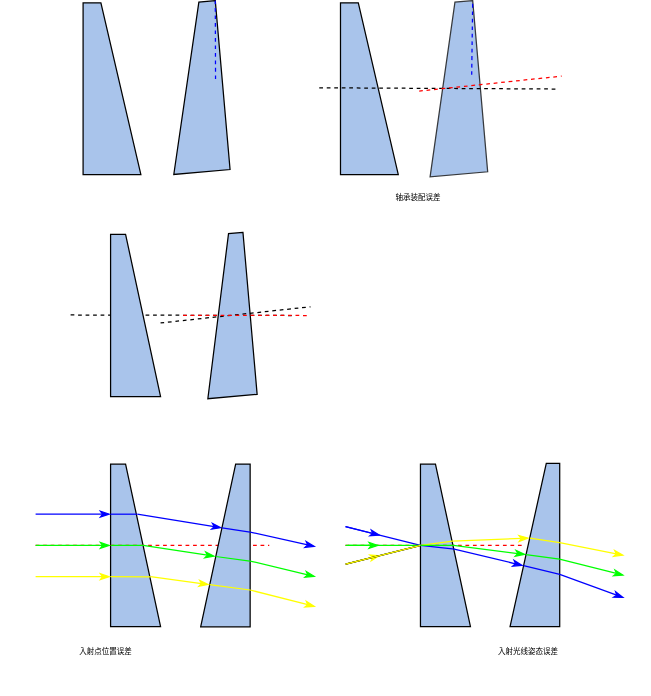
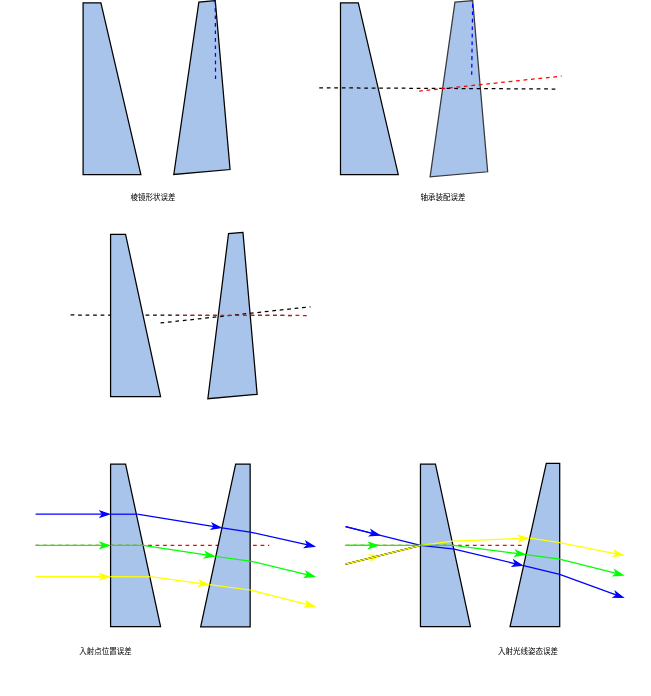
node "棱镜形状误差": added
node "轴承装配误差": moved (418, 198) -> (443, 198)
